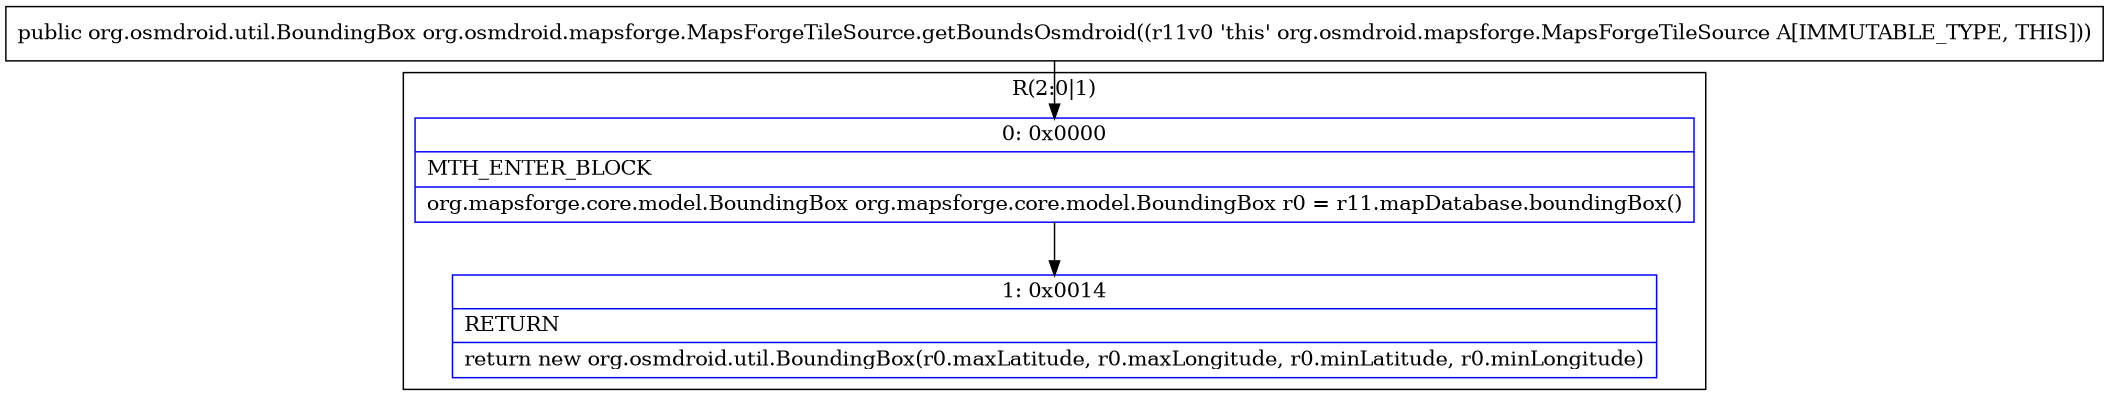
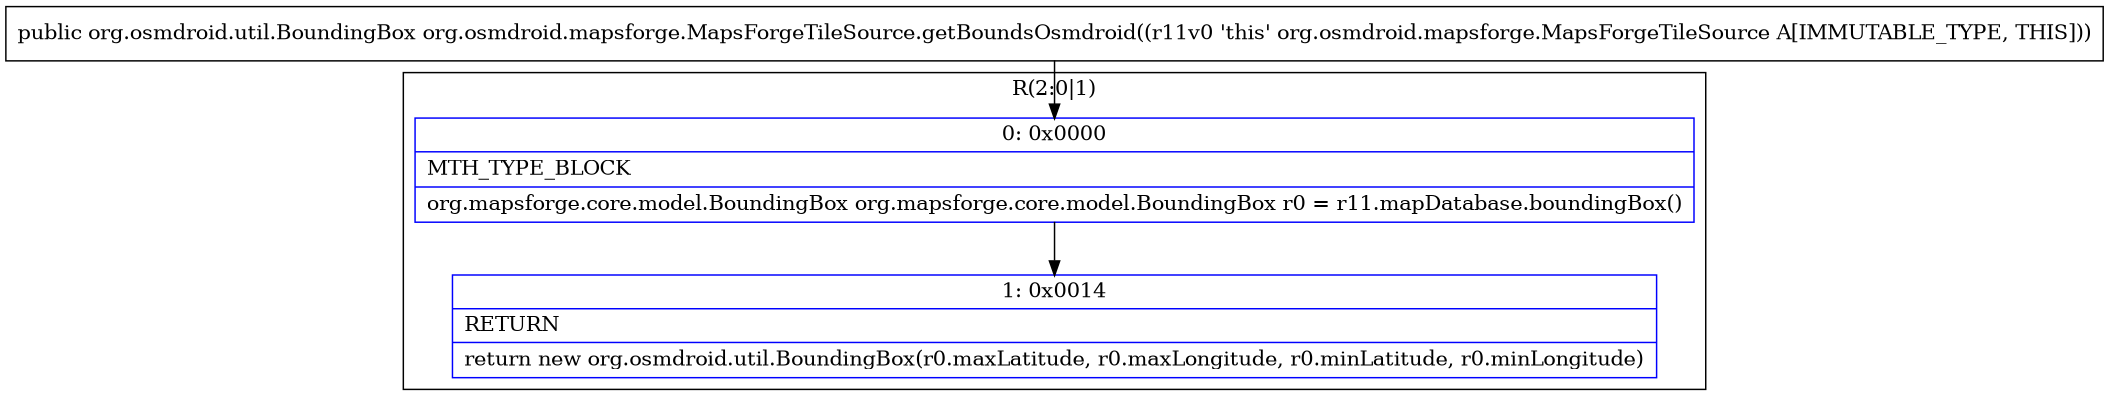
node "0: 0x0000": text "MTH_ENTER_BLOCK" -> "MTH_TYPE_BLOCK"
